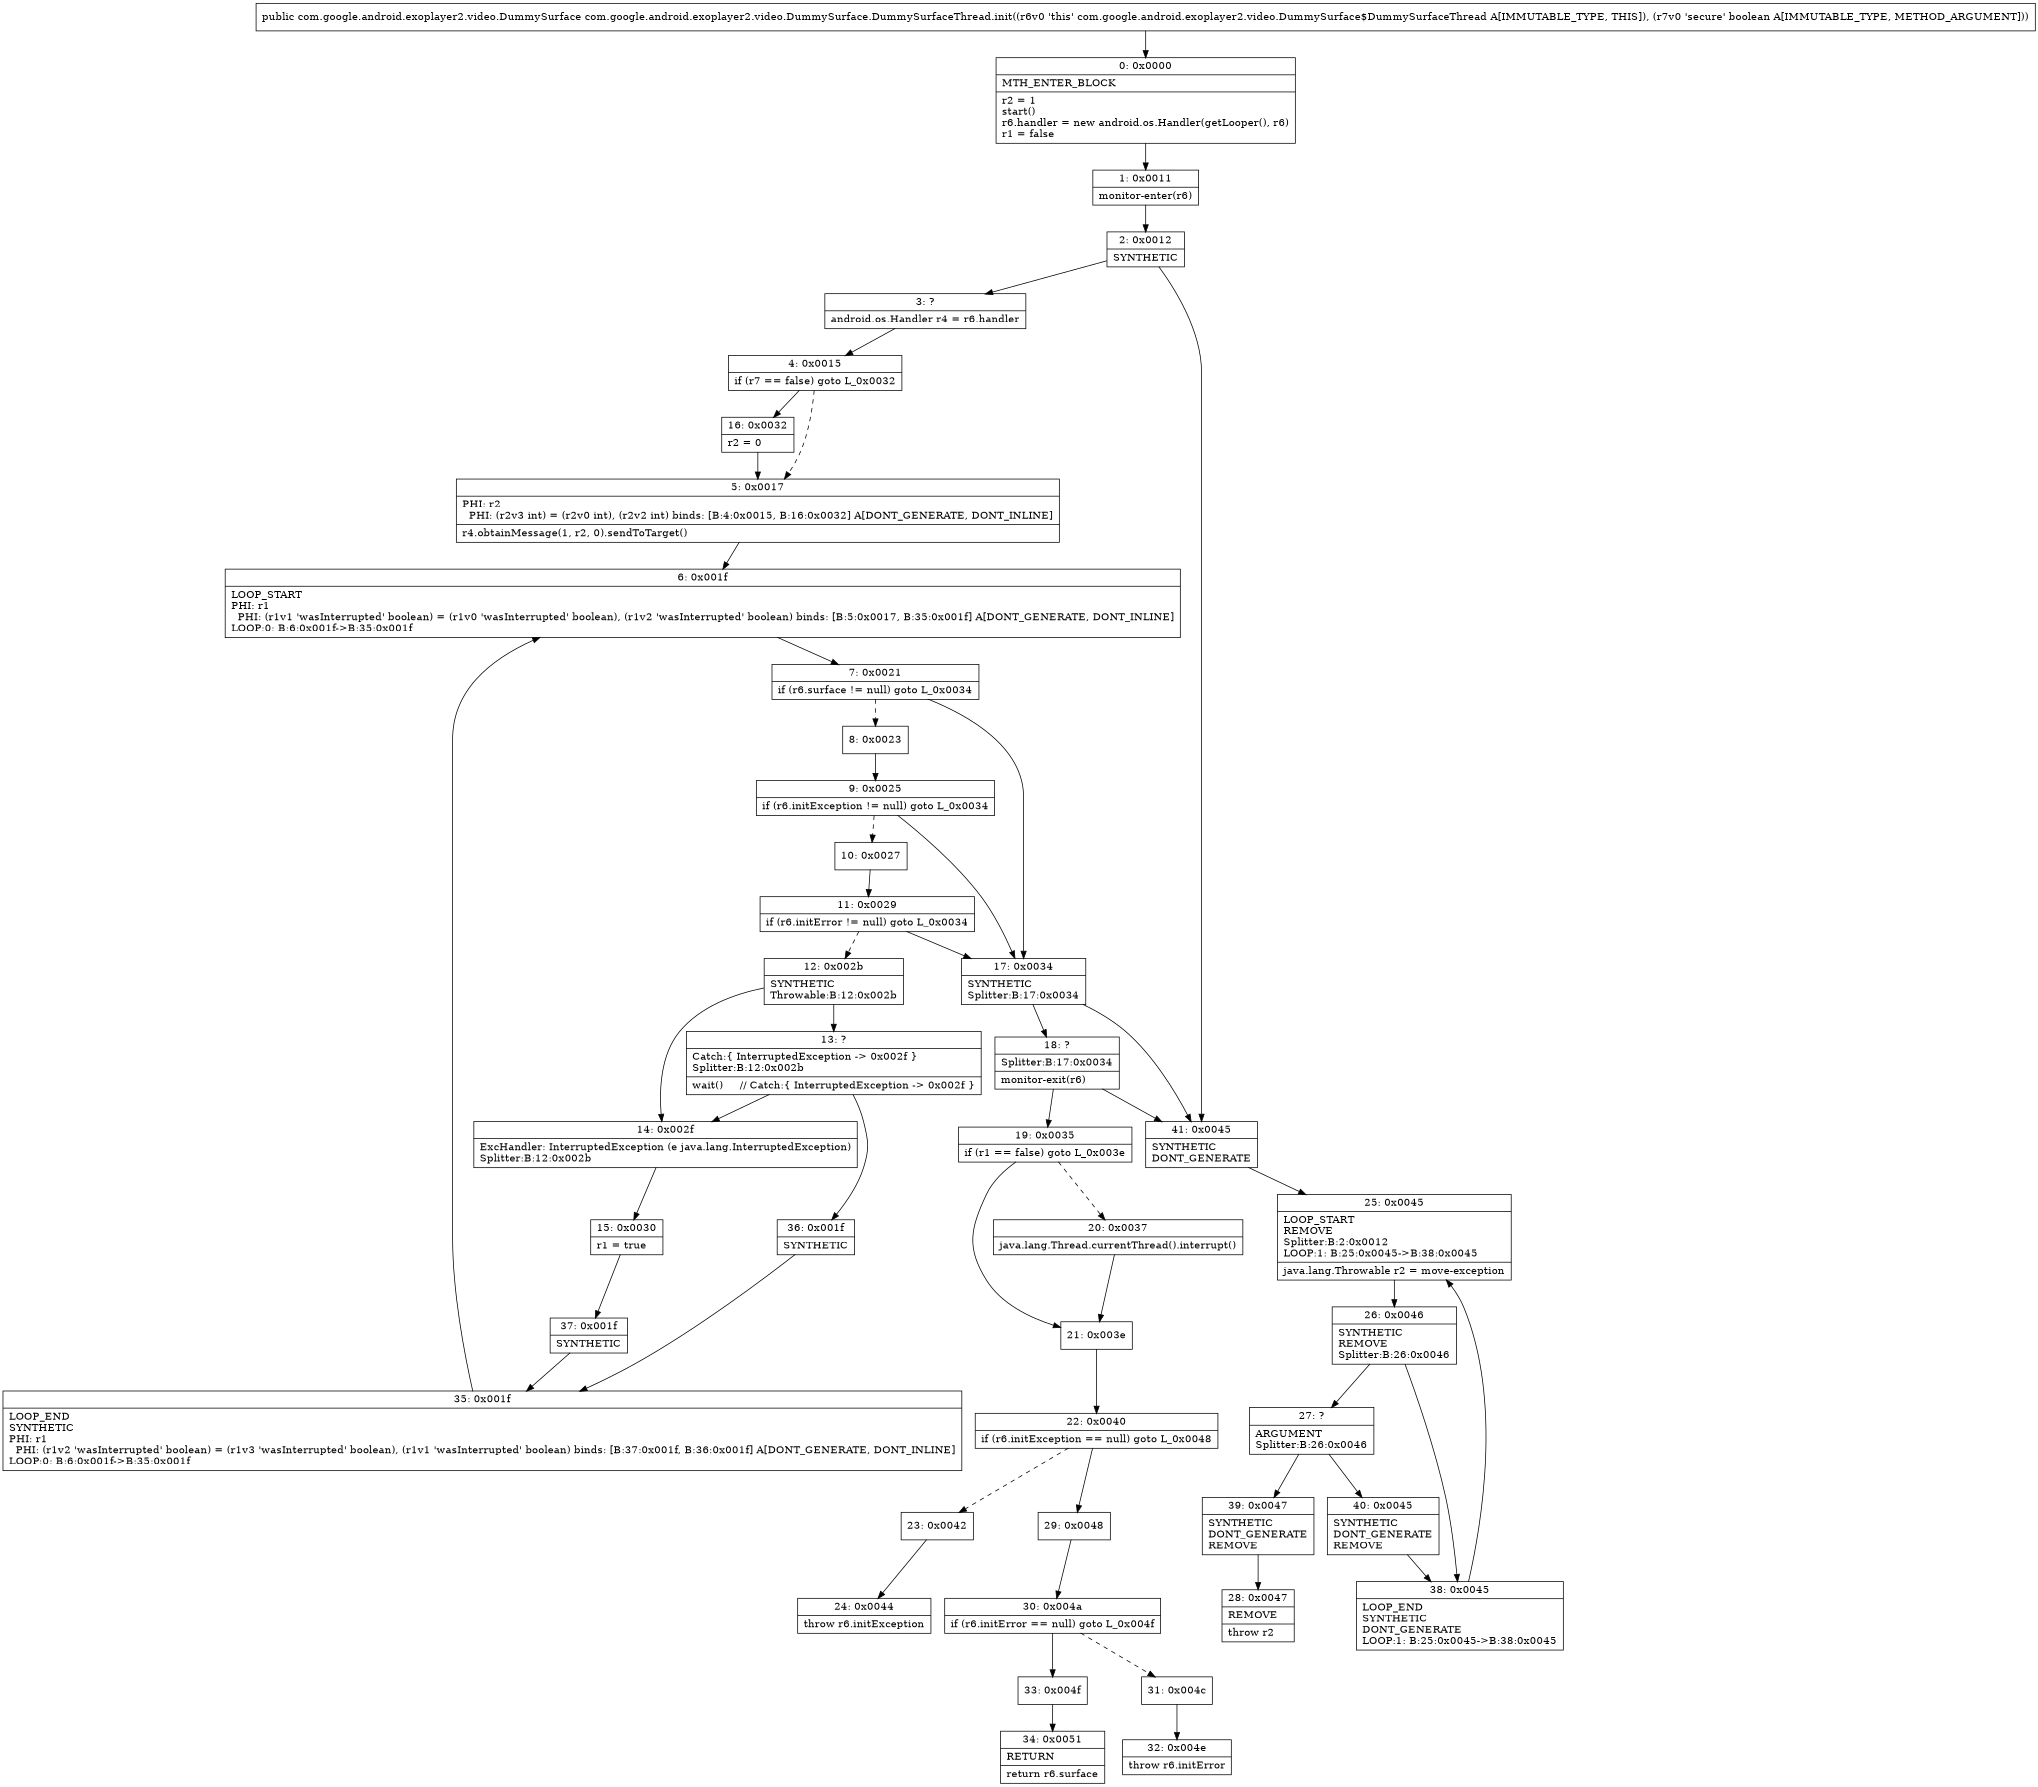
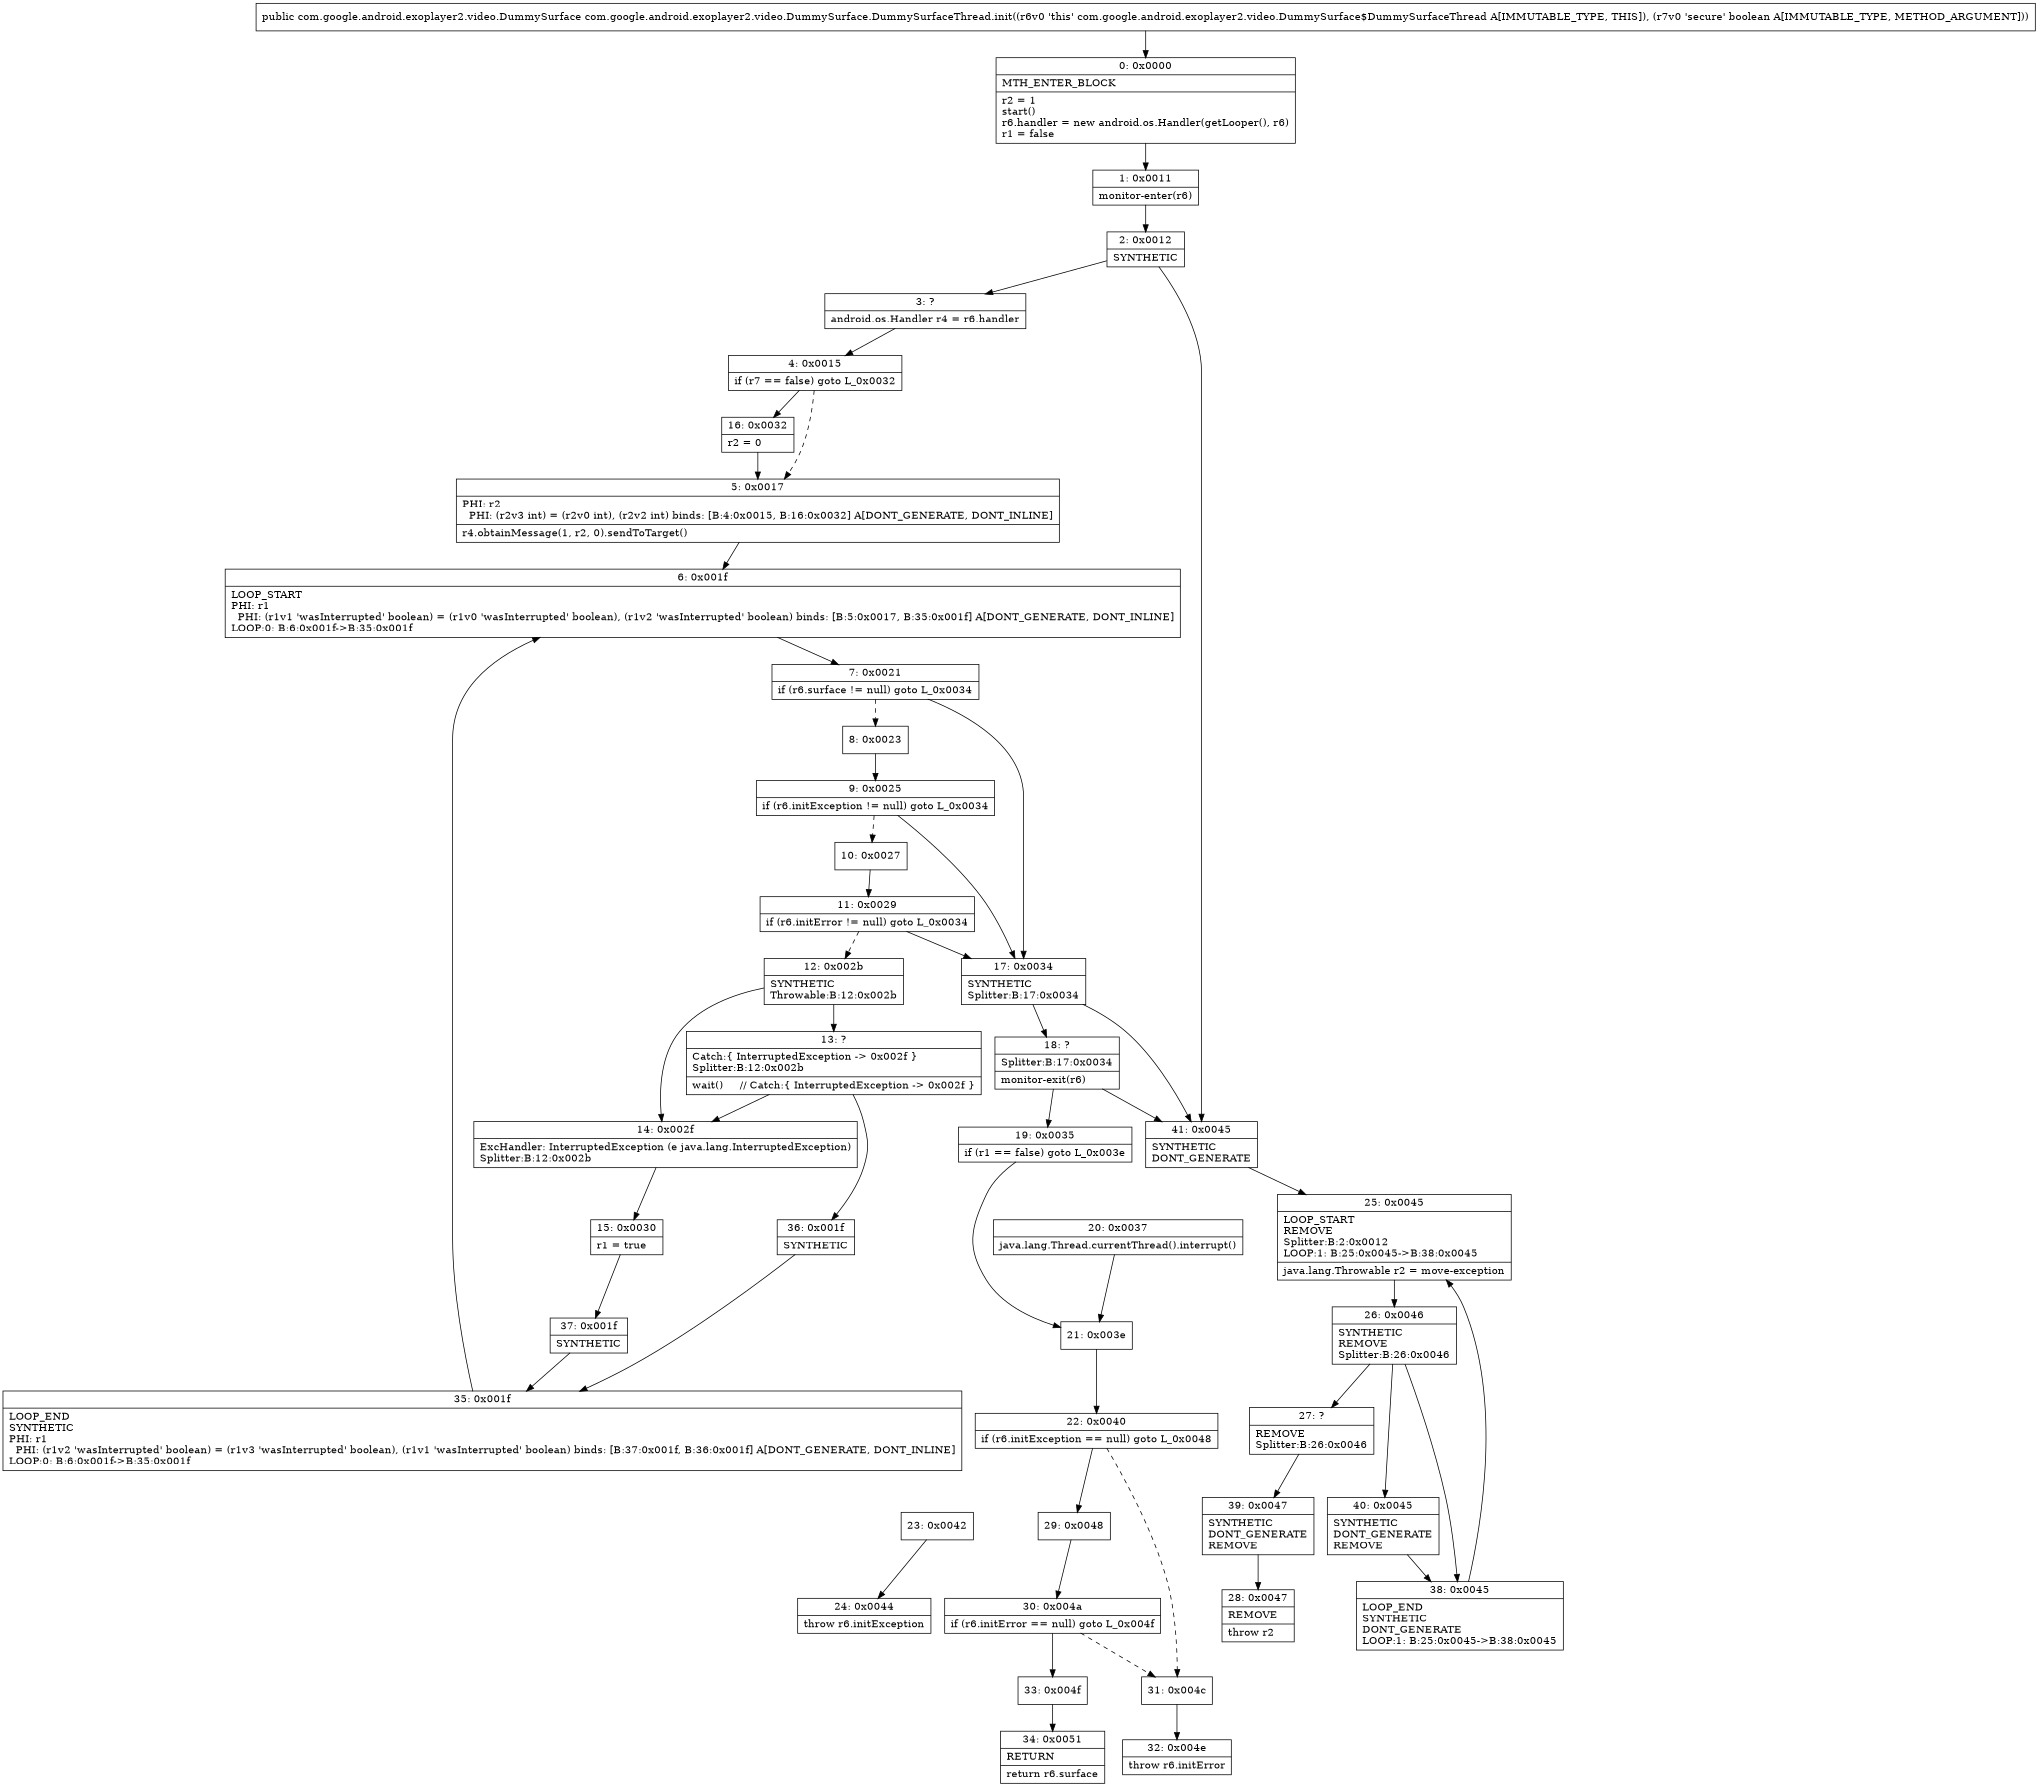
edge "19: 0x0035" -> "20: 0x0037": removed
node "27: ?": text "ARGUMENT" -> "REMOVE"
edge "27: ?" -> "40: 0x0045": now "26: 0x0046" -> "40: 0x0045"
edge "22: 0x0040" -> "23: 0x0042": now "22: 0x0040" -> "31: 0x004c"
